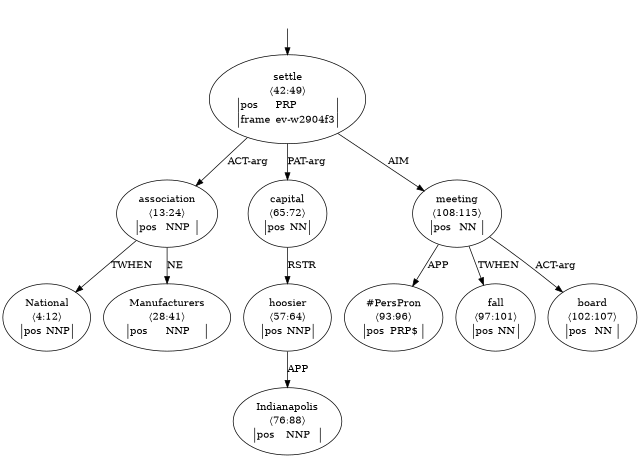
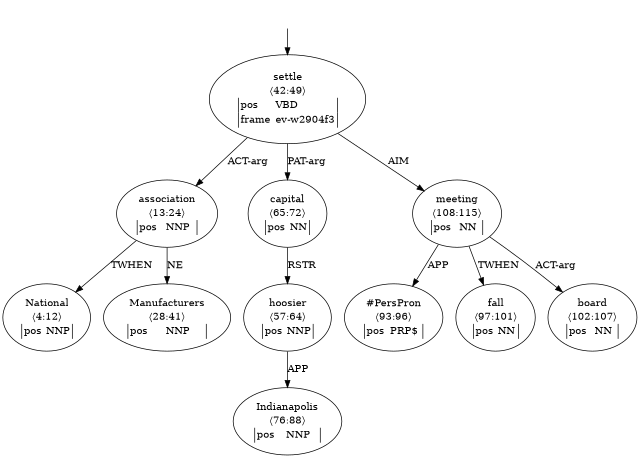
node "settle": text "PRP" -> "VBD"
